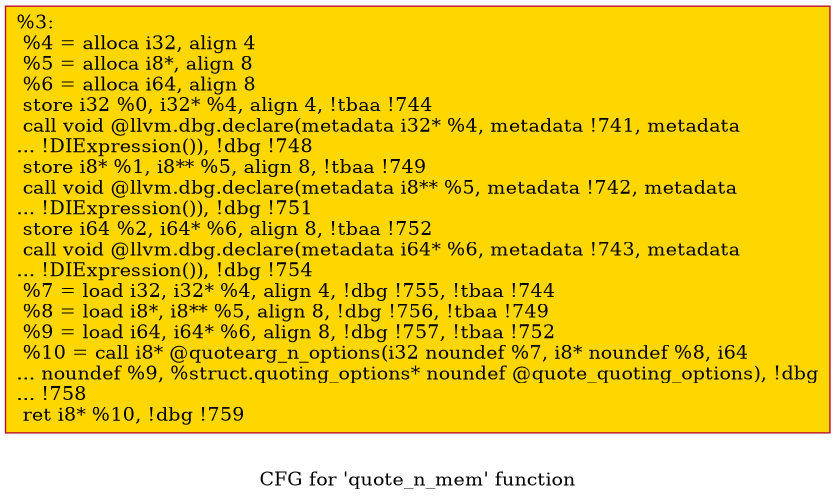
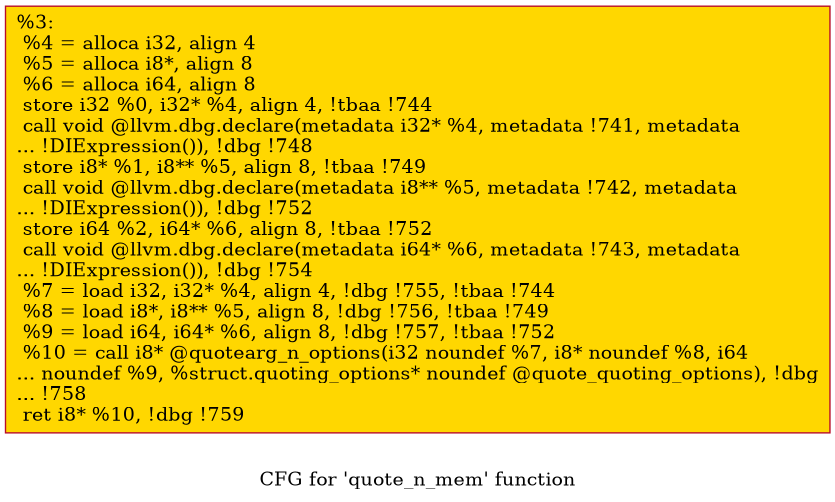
node "%3:": text "... !DIExpression()), !dbg !751" -> "... !DIExpression()), !dbg !752"
